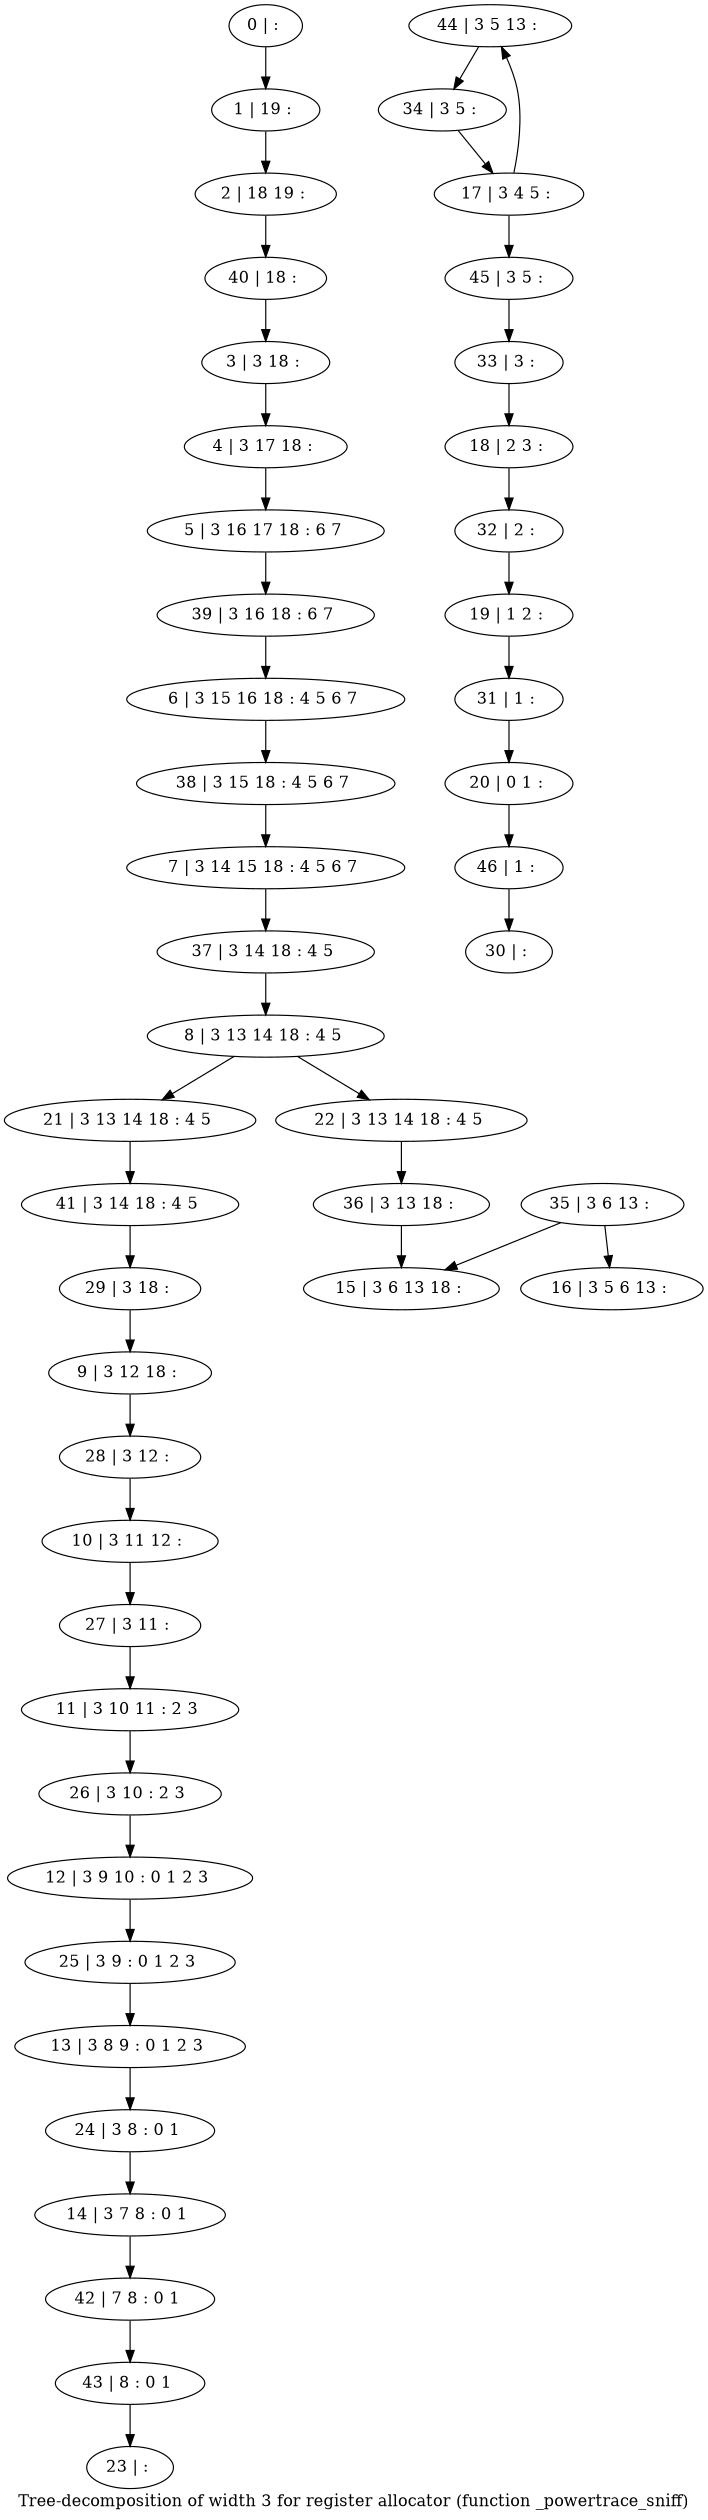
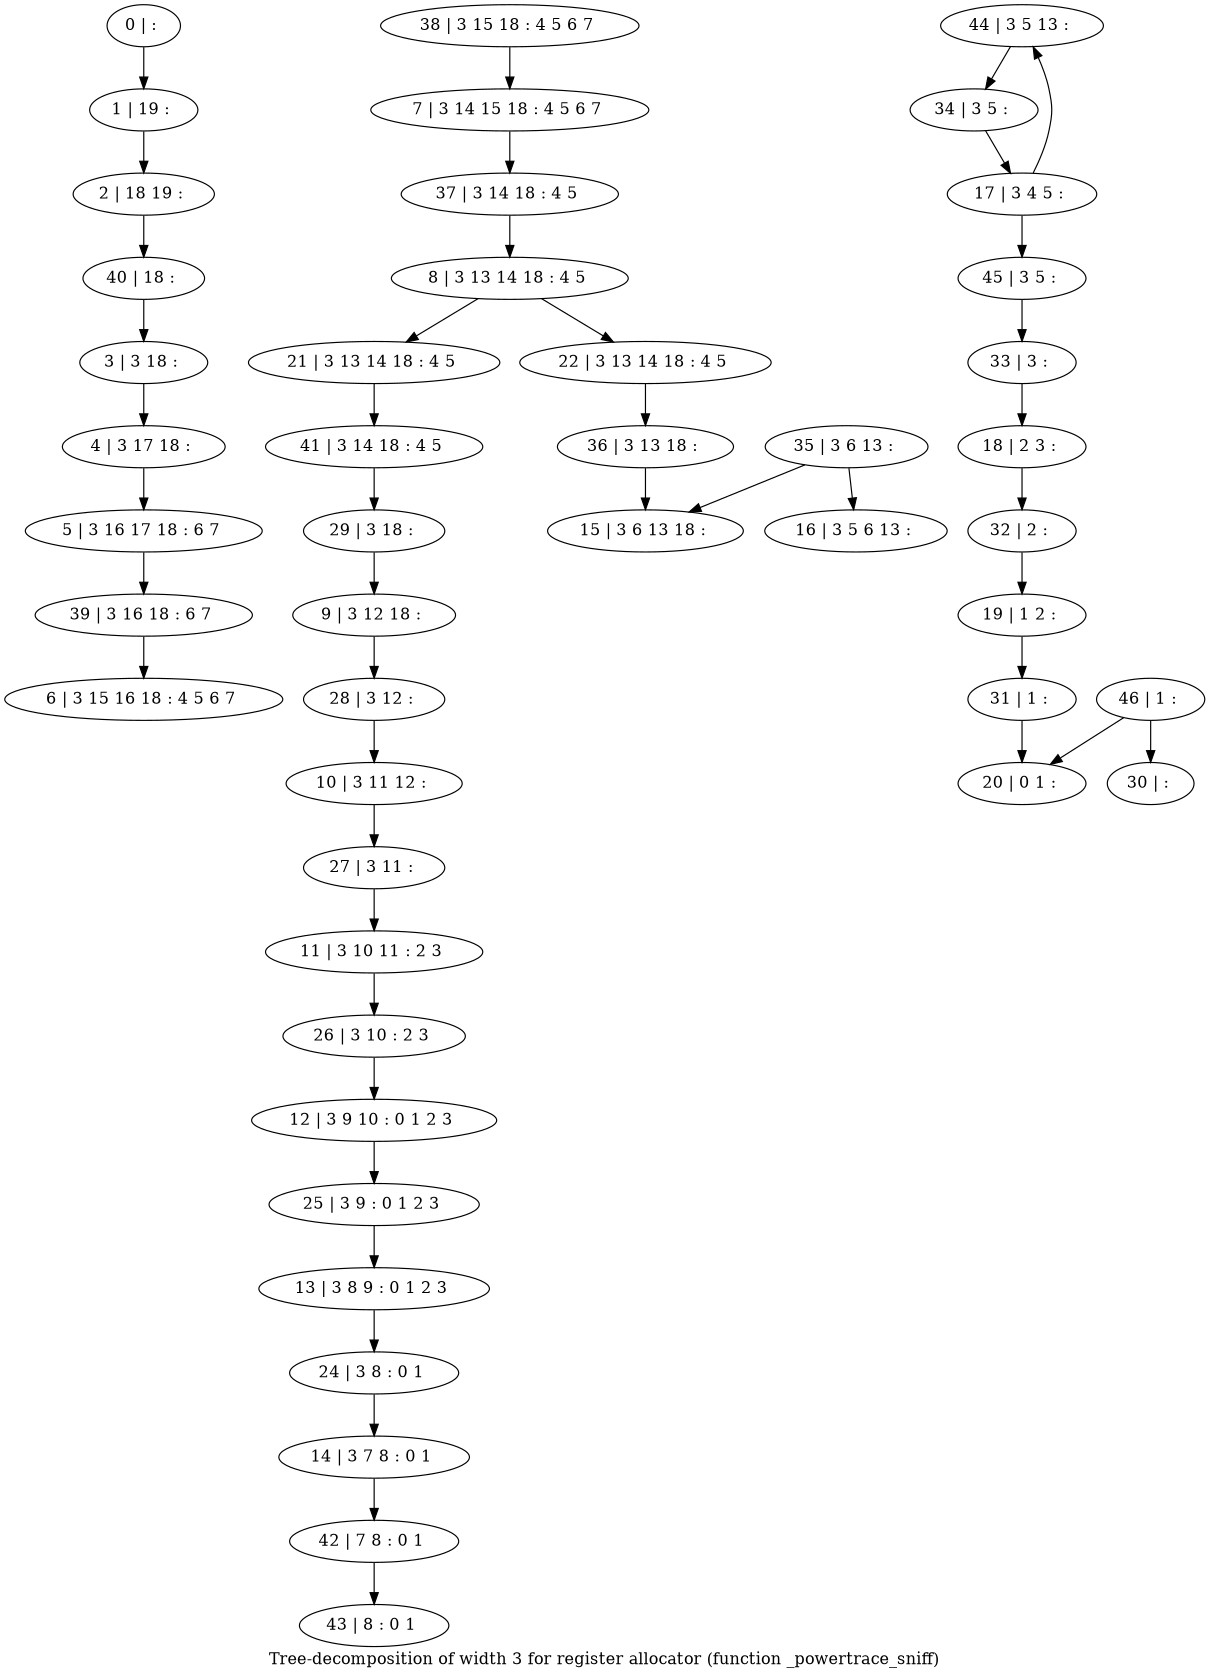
edge "6 | 3 15 16 18 : 4 5 6 7" -> "38 | 3 15 18 : 4 5 6 7": removed
edge "20 | 0 1 :" -> "46 | 1 :": reversed
node "23 | :": removed
